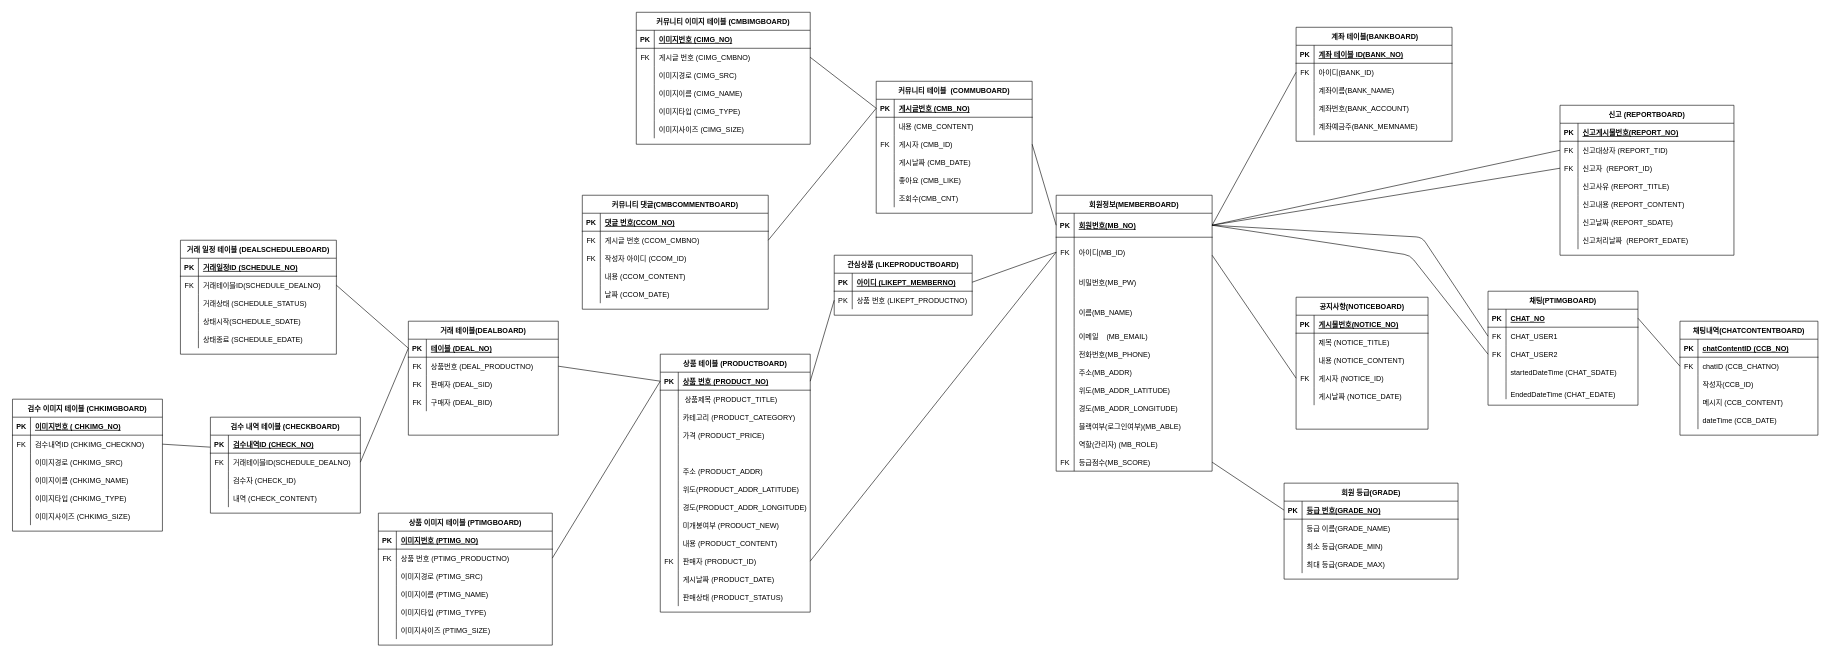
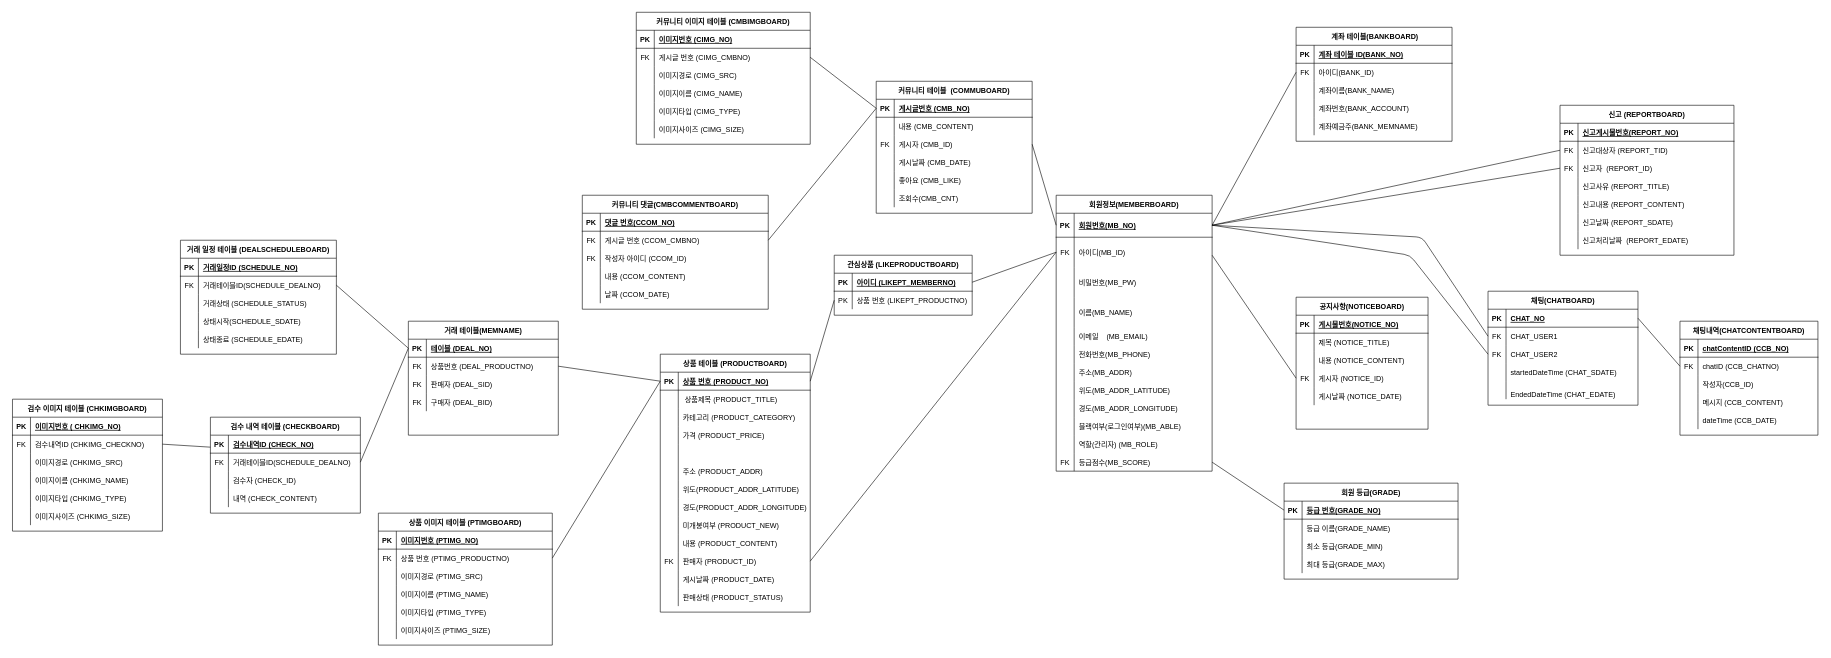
node "채팅(PTIMGBOARD)": label "채팅(PTIMGBOARD)" -> "채팅(CHATBOARD)"
node "거래 테이블(DEALBOARD)": label "거래 테이블(DEALBOARD)" -> "거래 테이블(MEMNAME)"
